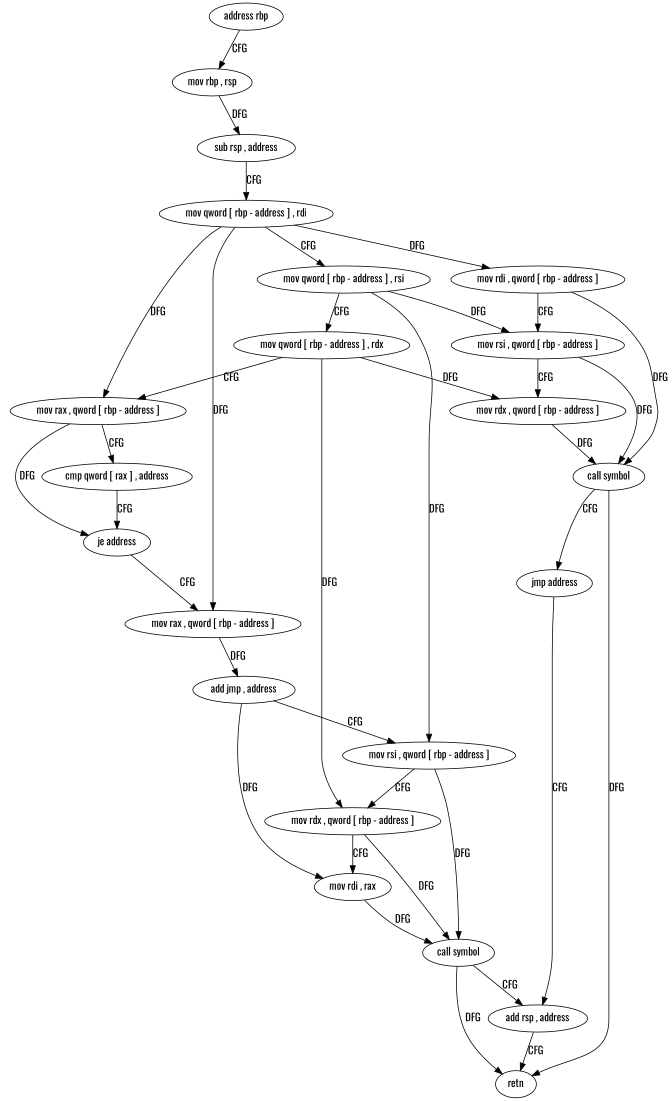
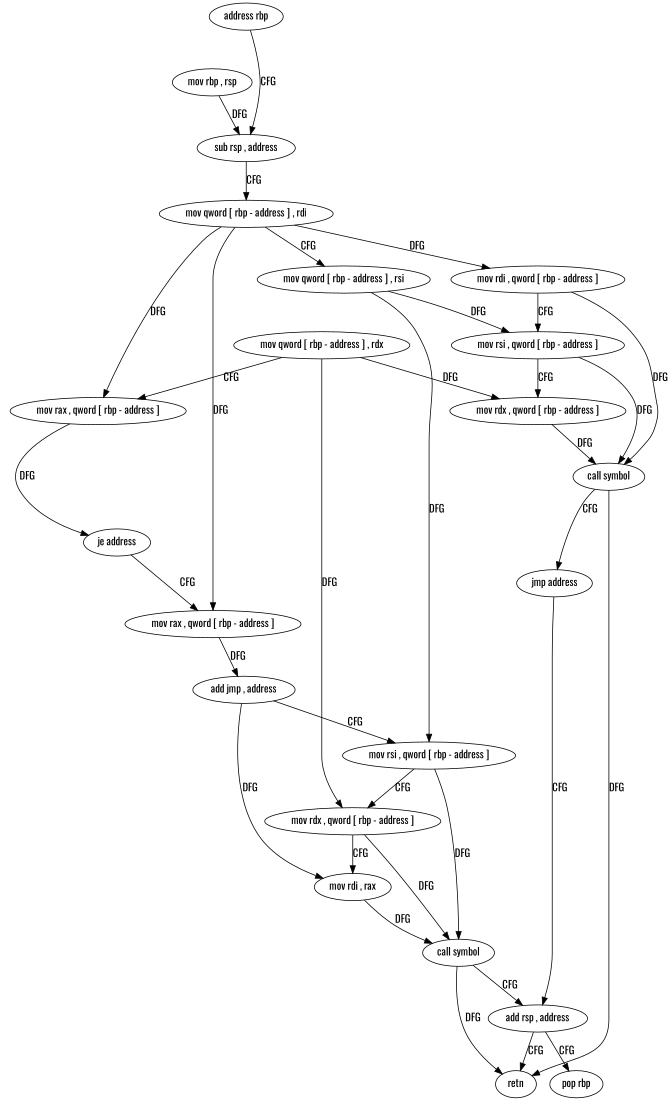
edge "address rbp" -> "mov rbp , rsp": now "address rbp" -> "sub rsp , address"
edge "mov qword [ rbp - address ] , rsi" -> "mov qword [ rbp - address ] , rdx": removed, label "CFG"
node "cmp qword [ rax ] , address": removed
node "pop rbp": added
